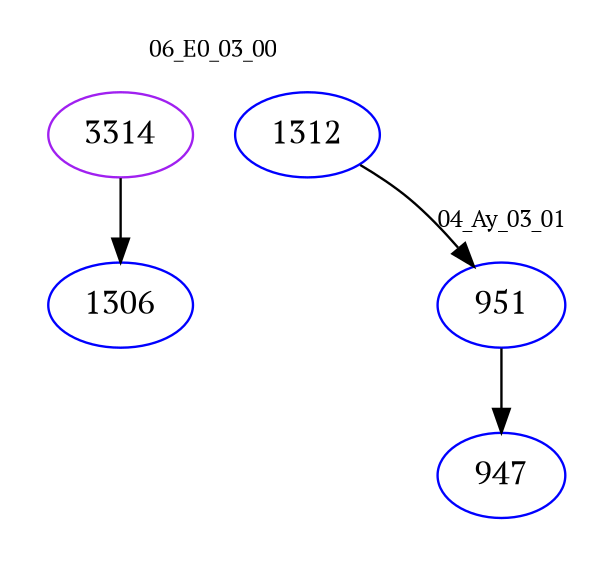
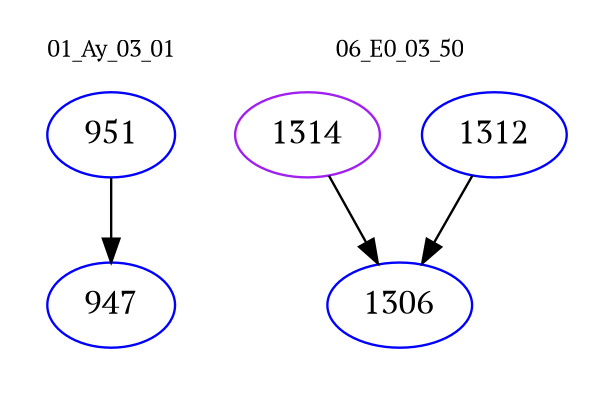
cluster "06_E0_03_00": label "06_E0_03_00" -> "06_E0_03_50"
node "3314": label "3314" -> "1314"
cluster "04_Ay_03_01": label "04_Ay_03_01" -> "01_Ay_03_01"
edge "1312" -> "951": now "1312" -> "1306"
